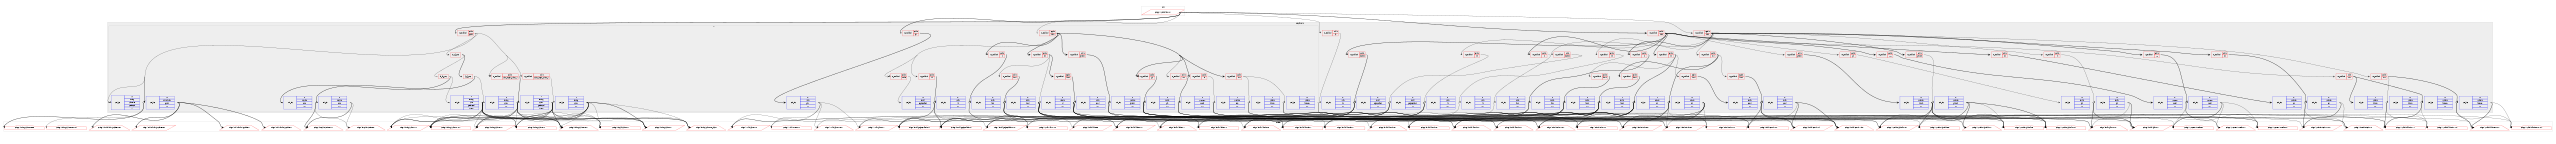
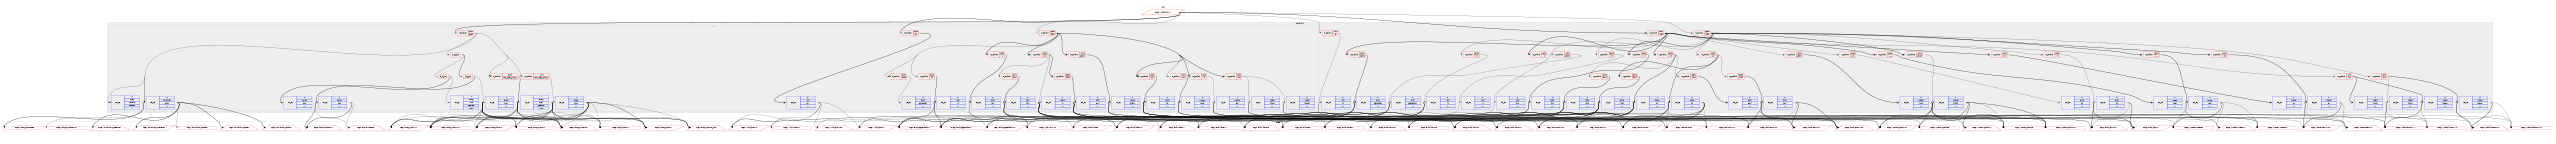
node "portage://sci-visualization/gnuplot-5.0.7": added
